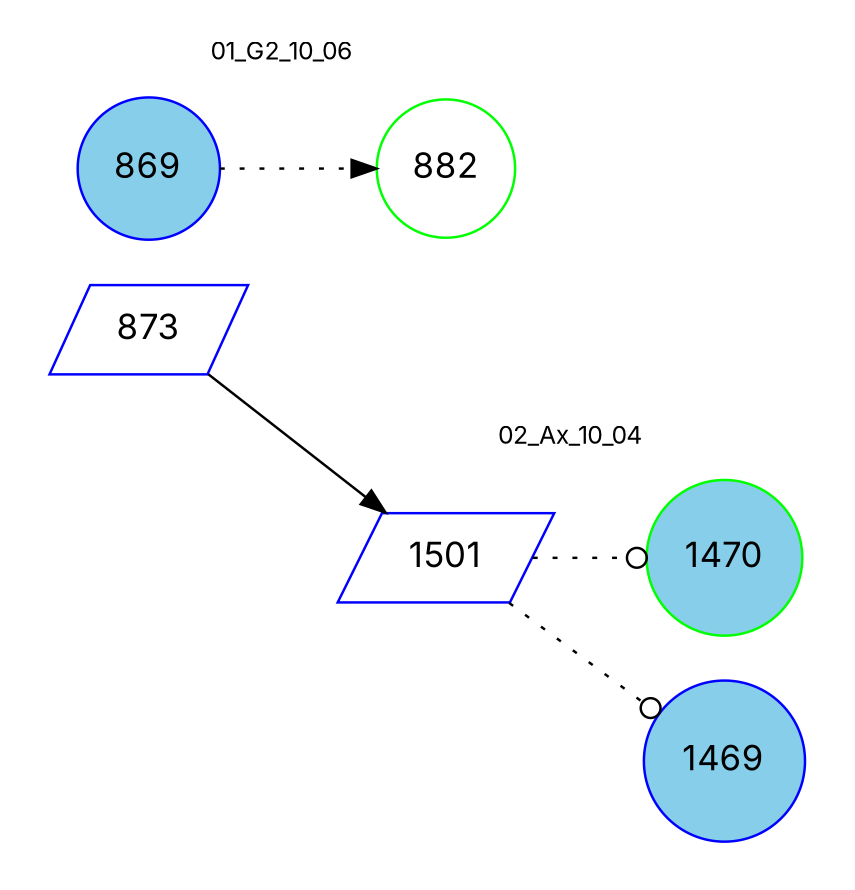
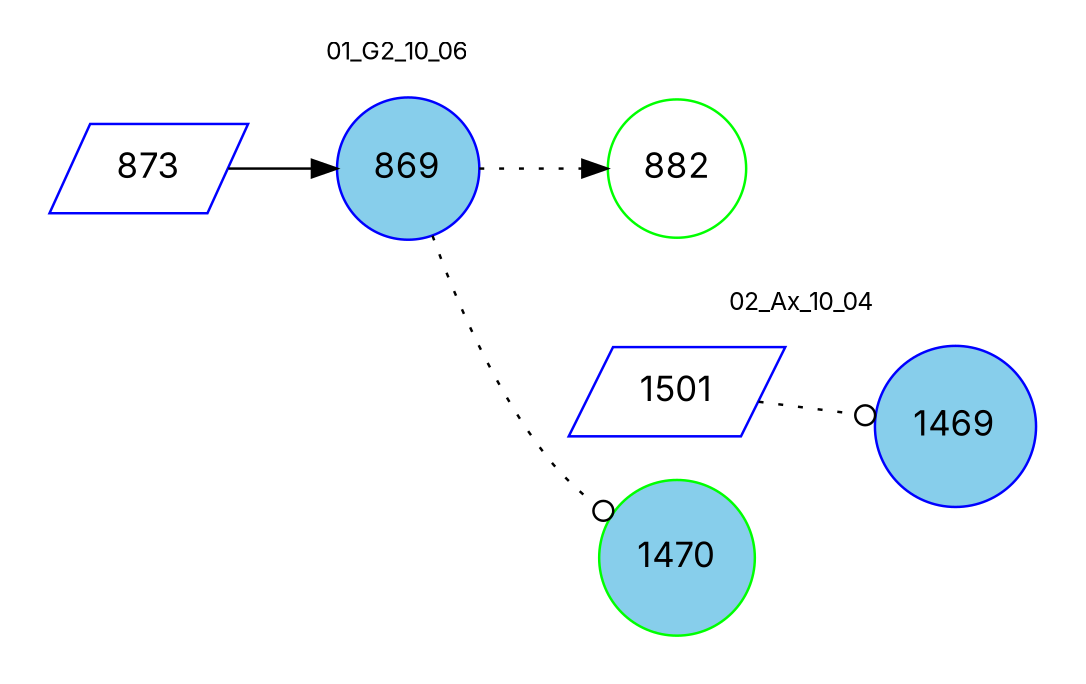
edge "873" -> "1501": now "873" -> "869"
edge "1501" -> "1470": now "869" -> "1470"
